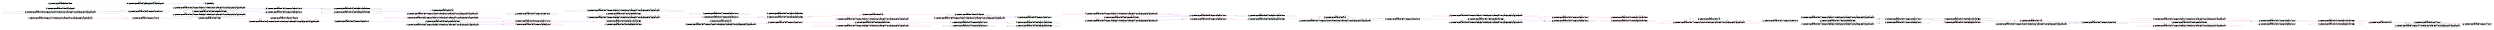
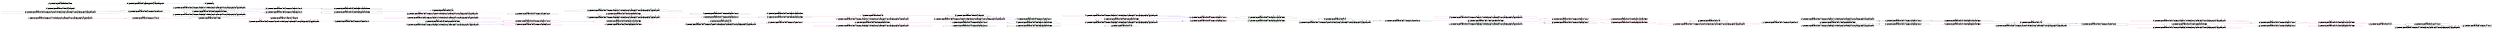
node "23 SqueezeNet/Sequential[features]/Fire[4]/cat": added
